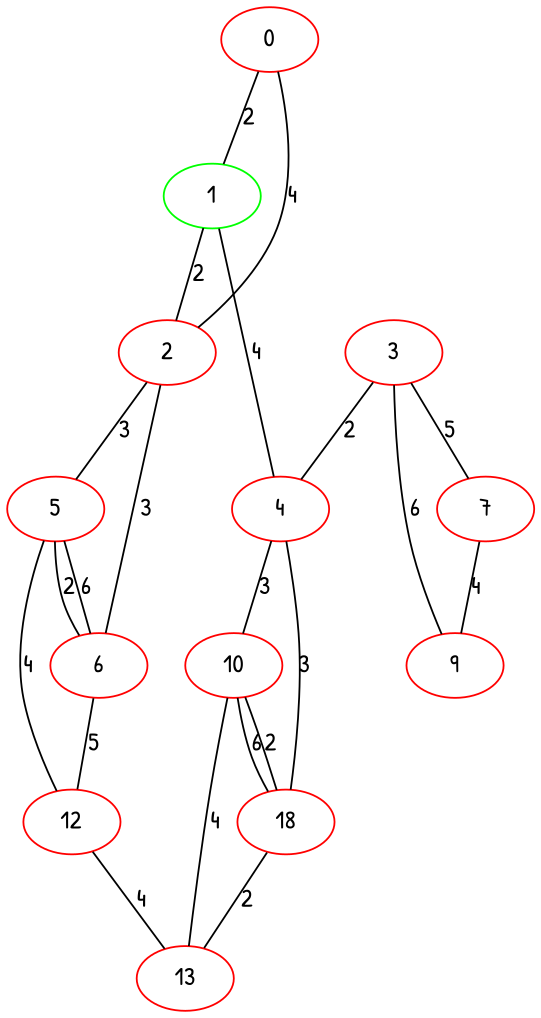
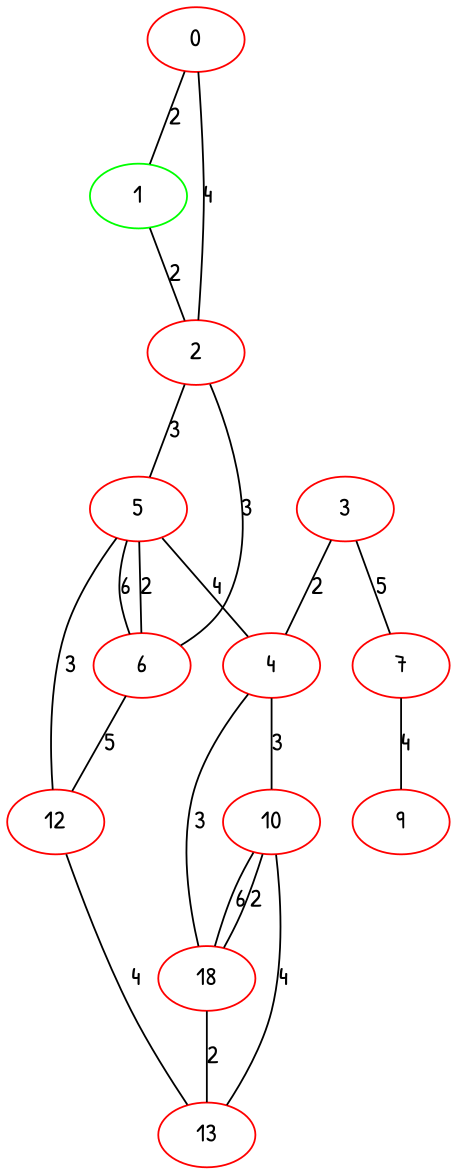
edge "1" -- "4": now "5" -- "4"
edge "3" -- "9": removed, label "6"
edge "5" -- "12": label "4" -> "3"
